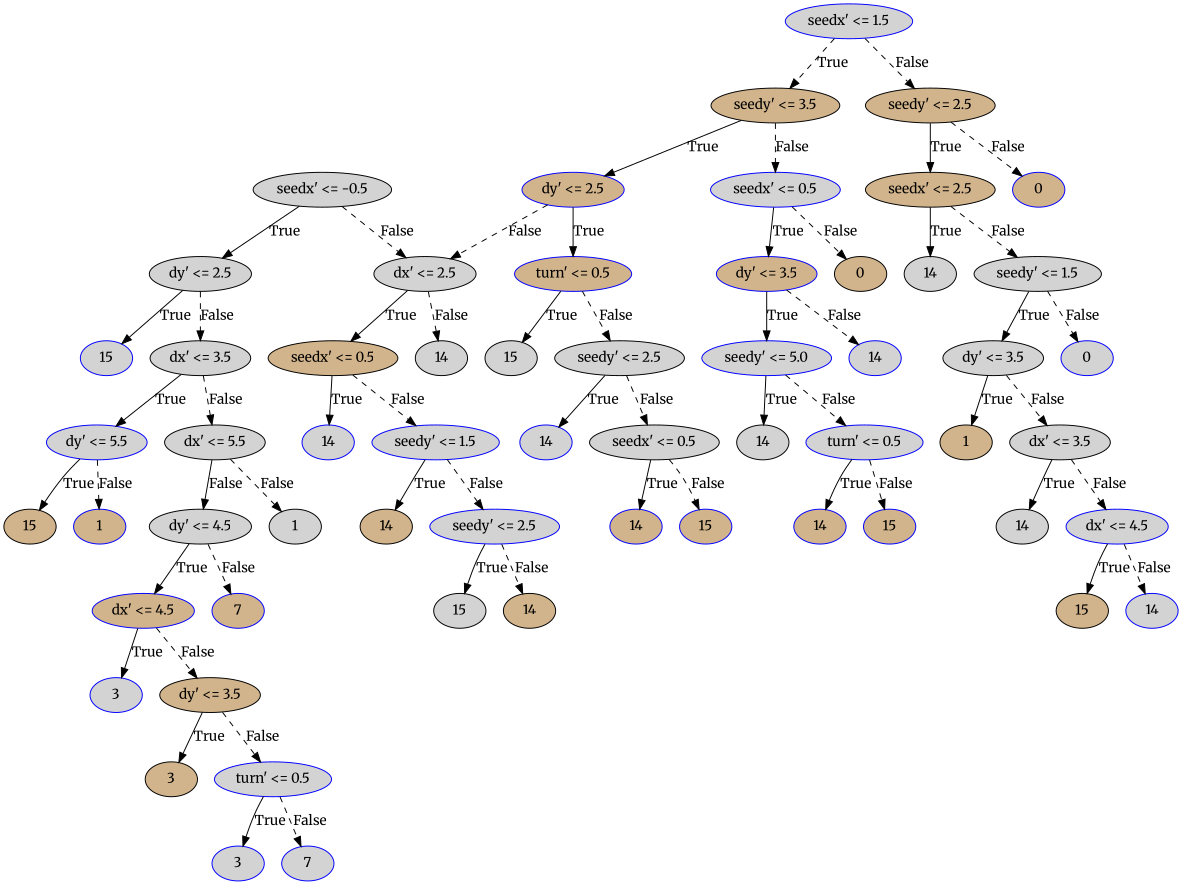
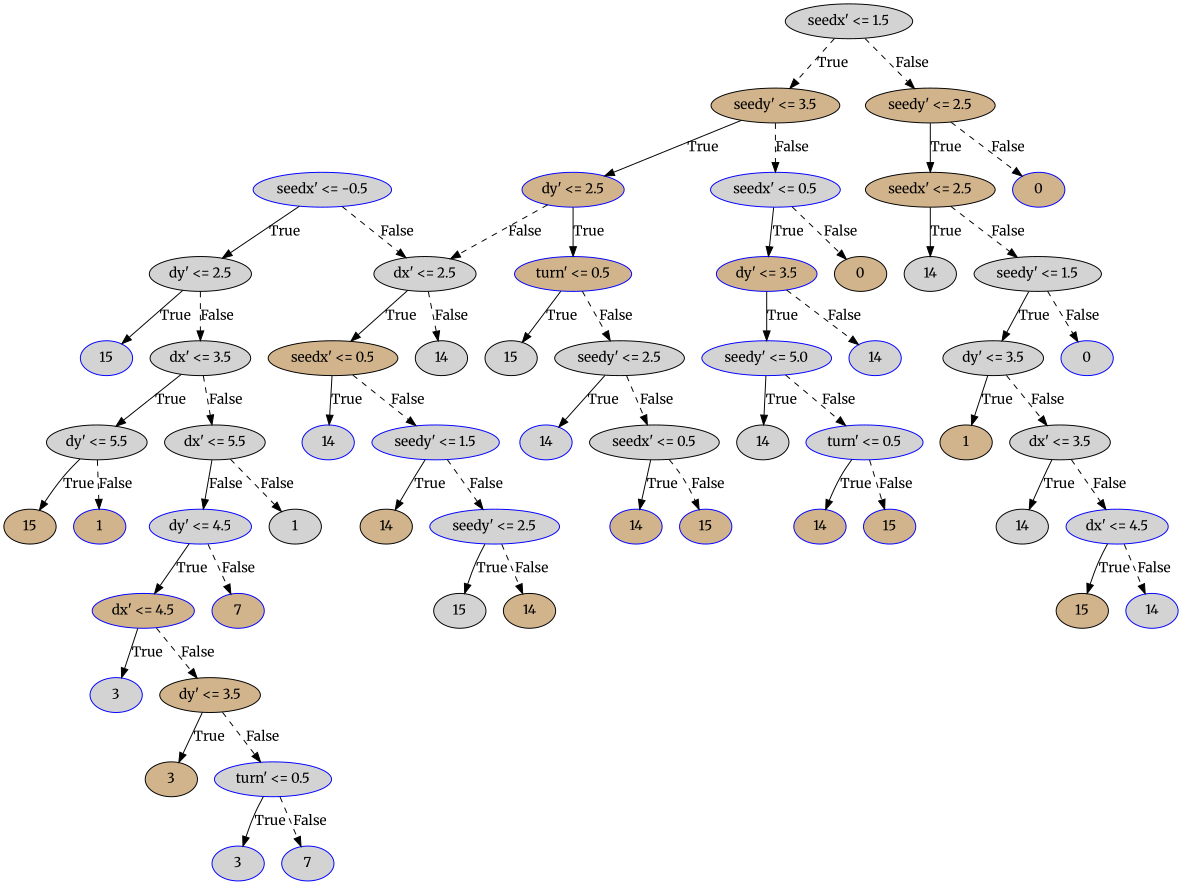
node "seedx' <= 1.5": color blue -> black
node "seedx' <= -0.5": color black -> blue
node "dy' <= 5.5": color blue -> black
node "dy' <= 4.5": color black -> blue
